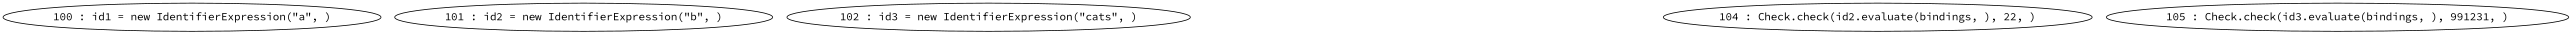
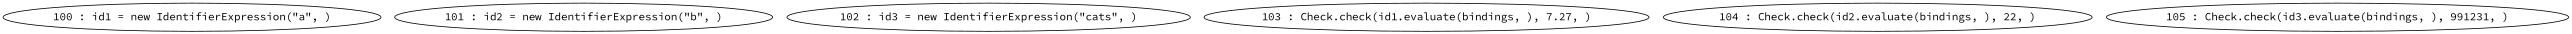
node "103 : Check.check(id1.evaluate(bindings, ), 7.27, )": added
